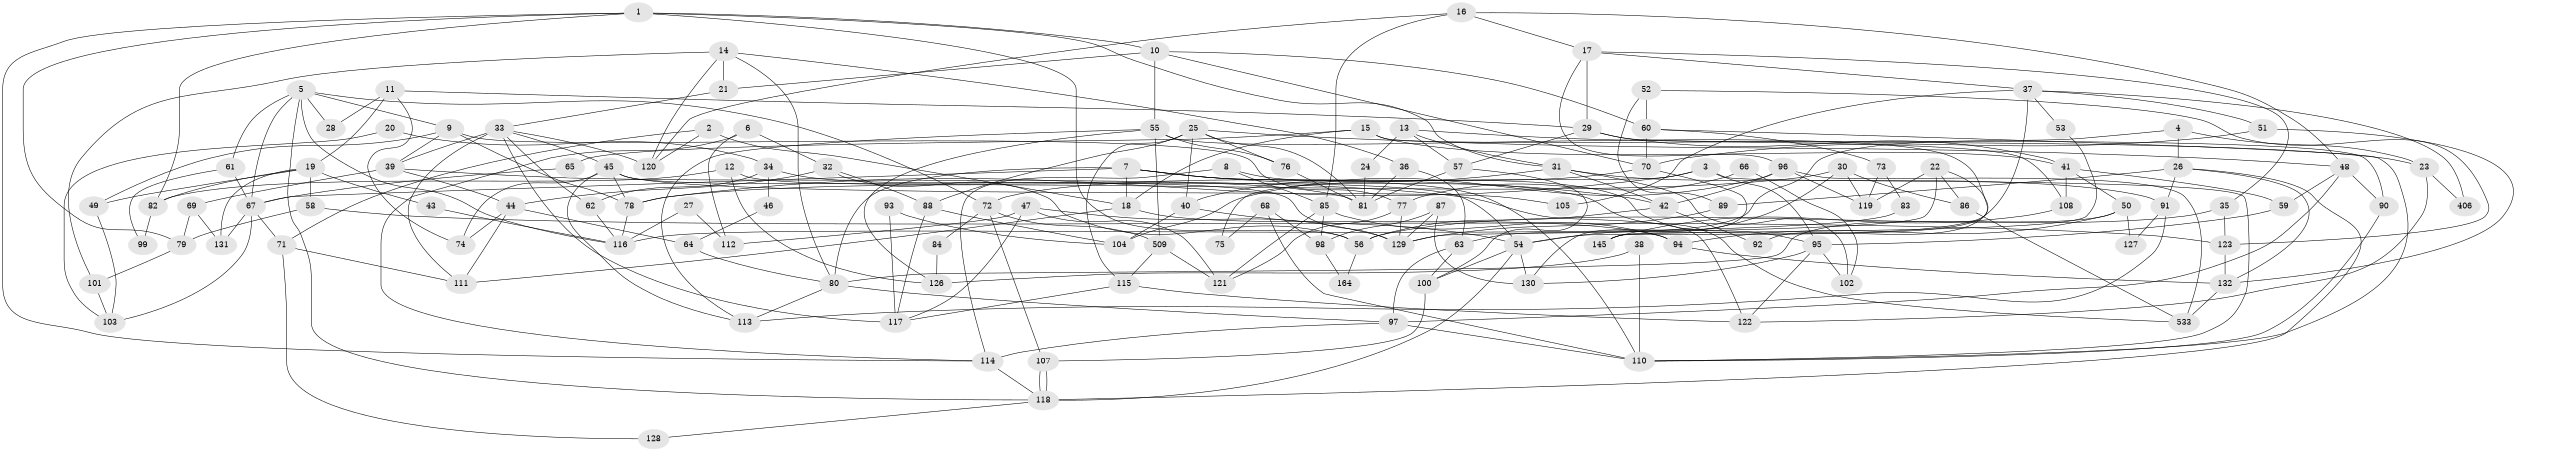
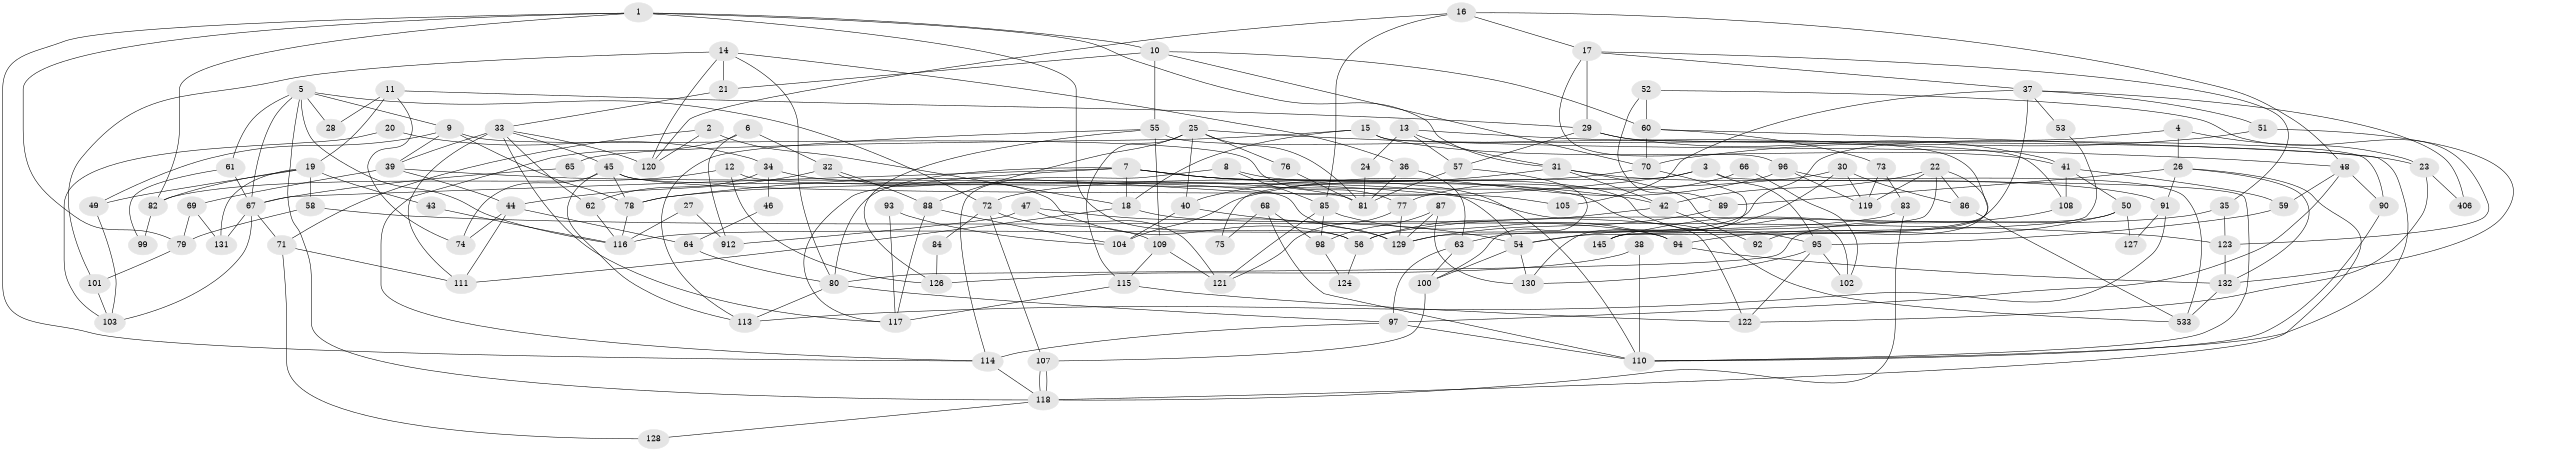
edge "55" -- "76": removed
edge "96" -- "42": now "22" -- "42"
node "112": label "112" -> "912"
node "509": label "509" -> "109"
edge "47" -- "117": now "7" -- "117"
node "164": label "164" -> "124"
edge "54" -- "118": now "83" -- "118"
